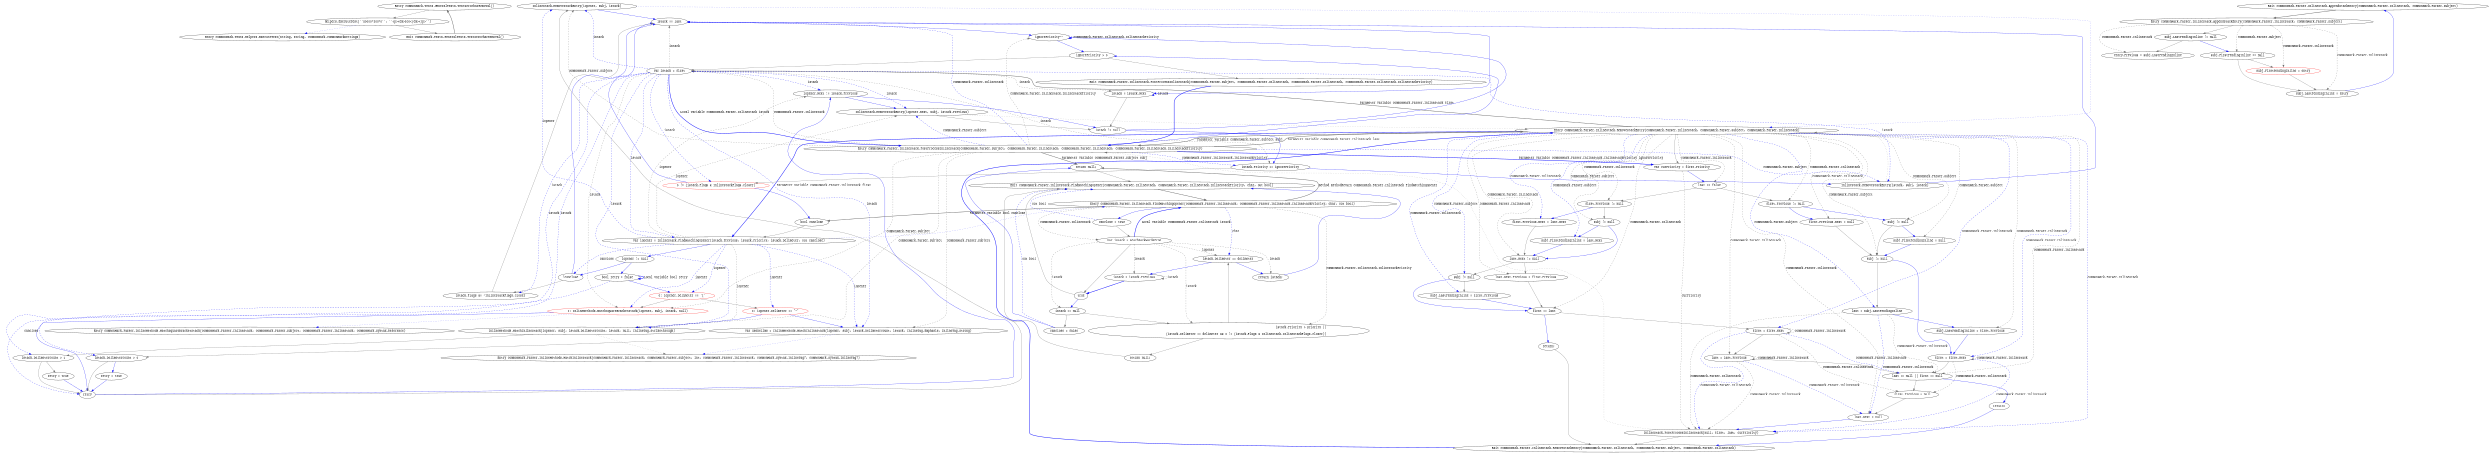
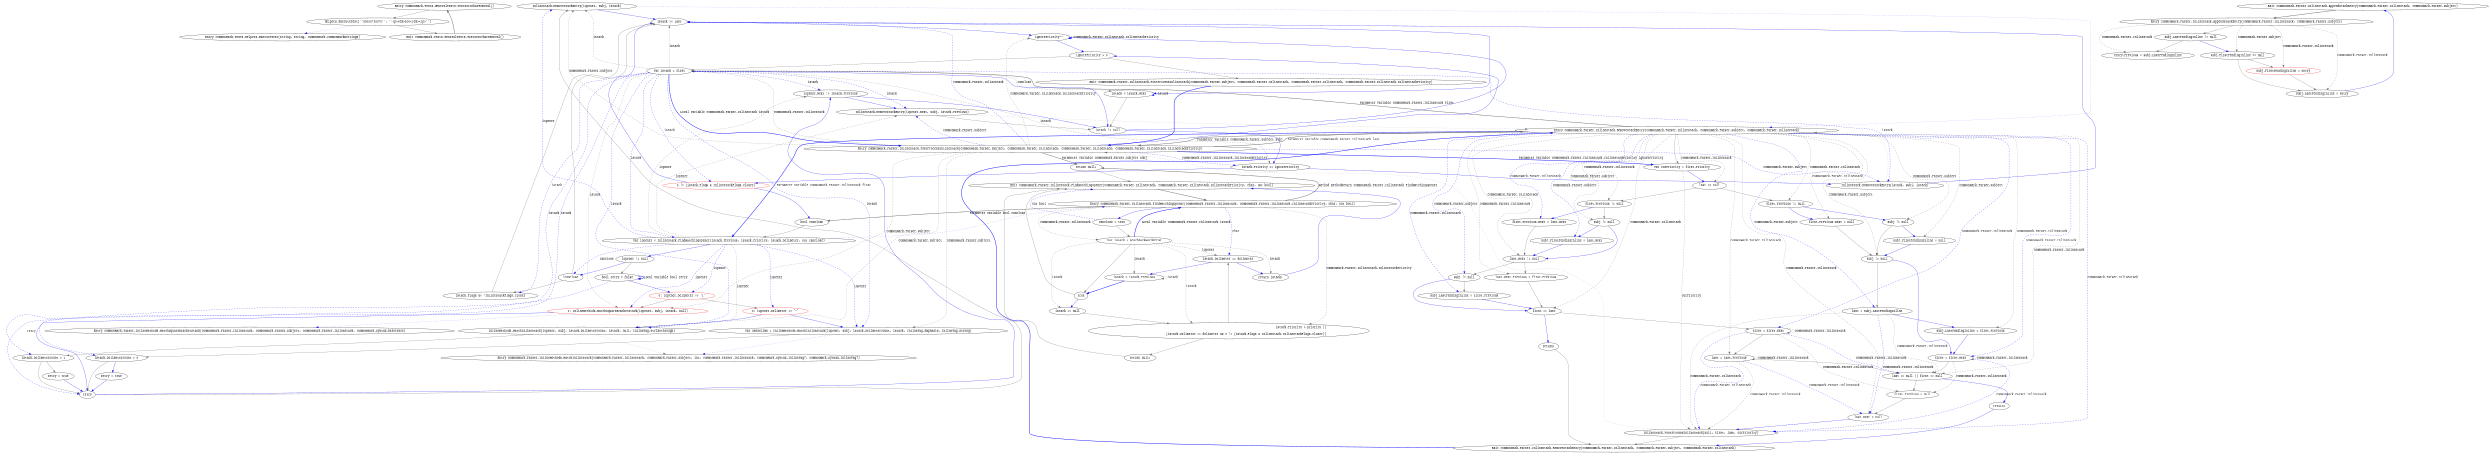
edge "var istack = first" -> "InlineStack.RemoveStackEntry(iopener, subj, istack)": color blue -> gray40
edge "var istack = first" -> "istack != null": added
edge "var istack = first" -> "istack = istack.Next": label "istack" -> "canClose"
edge "!canClose" -> "istack == last": color blue -> gray40
edge "istack.Priority >= ignorePriority" -> "0 != (istack.Flags & InlineStackFlags.Closer)": color gray40 -> blue
node "last == false": label "last == false" -> "last == null"
edge "iopener != null" -> "bool retry = false": color blue -> gray40
edge "bool retry = false" -> "retry": label "canClose" -> "retry"
node "canClose = false": removed
